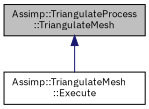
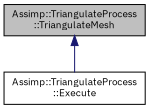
node "Assimp::TriangulateMesh ::Execute": label "Assimp::TriangulateMesh ::Execute" -> "Assimp::TriangulateProcess ::Execute"
